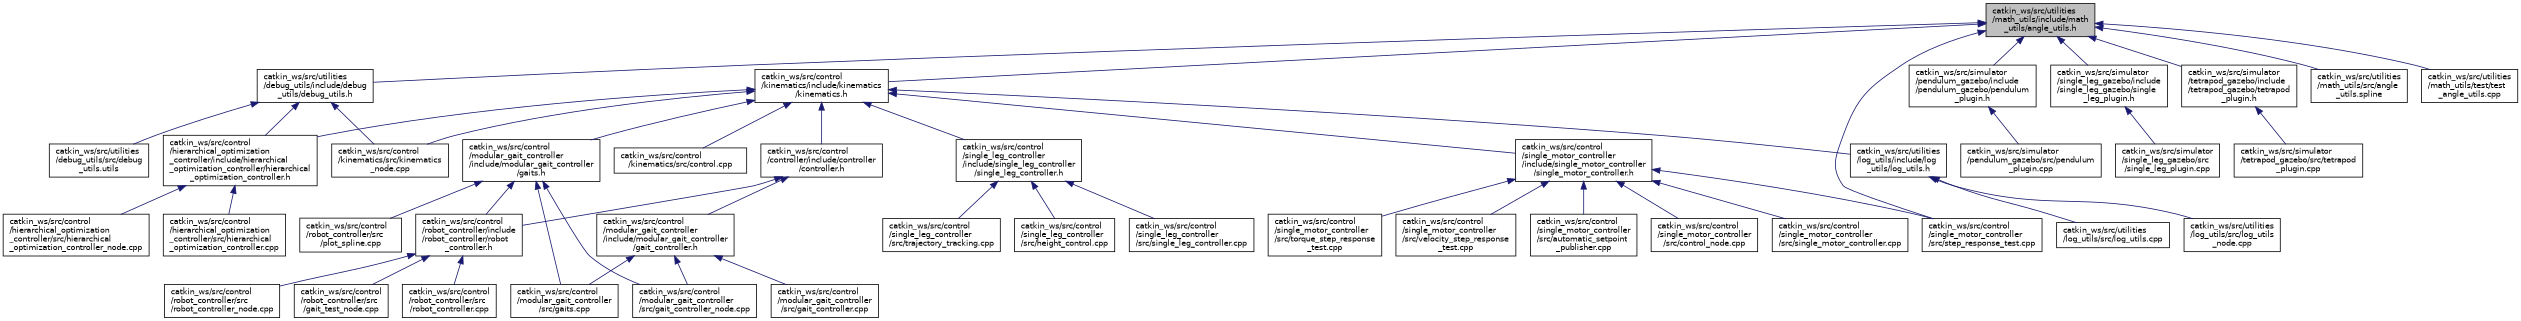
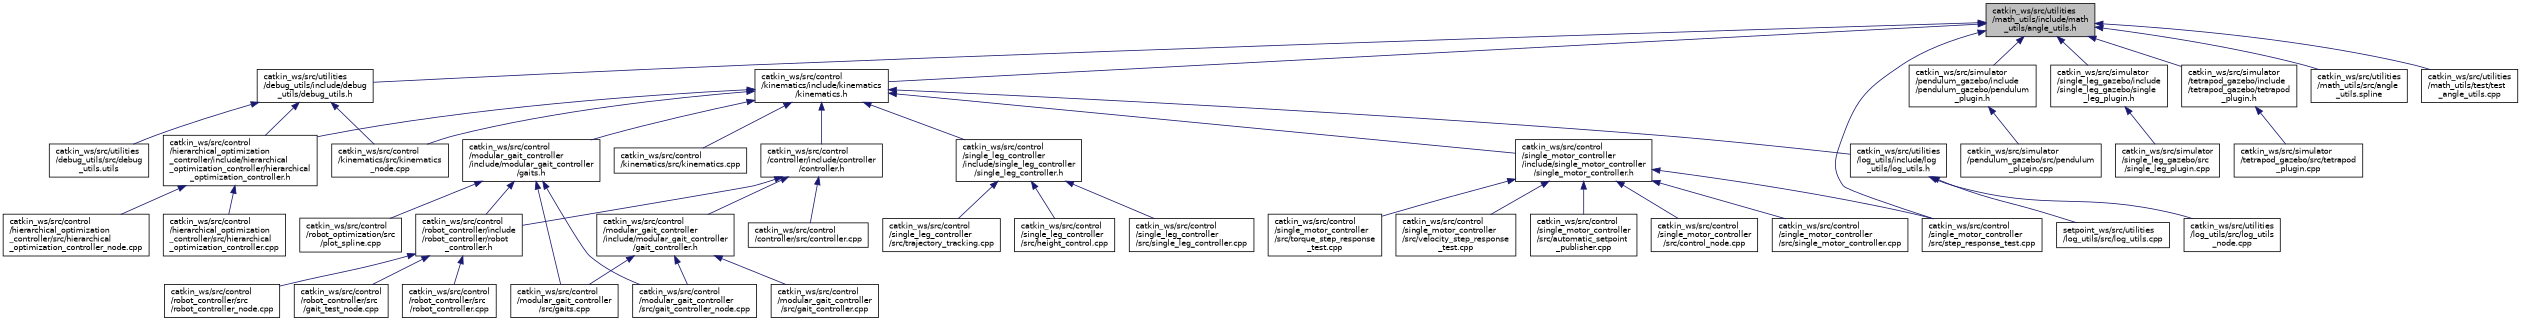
node "catkin_ws/src/control /kinematics/src/control.cpp": label "catkin_ws/src/control /kinematics/src/control.cpp" -> "catkin_ws/src/control /kinematics/src/kinematics.cpp"
node "catkin_ws/src/control /robot_controller/src /plot_spline.cpp": label "catkin_ws/src/control /robot_controller/src /plot_spline.cpp" -> "catkin_ws/src/control /robot_optimization/src /plot_spline.cpp"
node "catkin_ws/src/control /controller/src/controller.cpp": added
node "catkin_ws/src/utilities /log_utils/src/log_utils.cpp": label "catkin_ws/src/utilities /log_utils/src/log_utils.cpp" -> "setpoint_ws/src/utilities /log_utils/src/log_utils.cpp"
